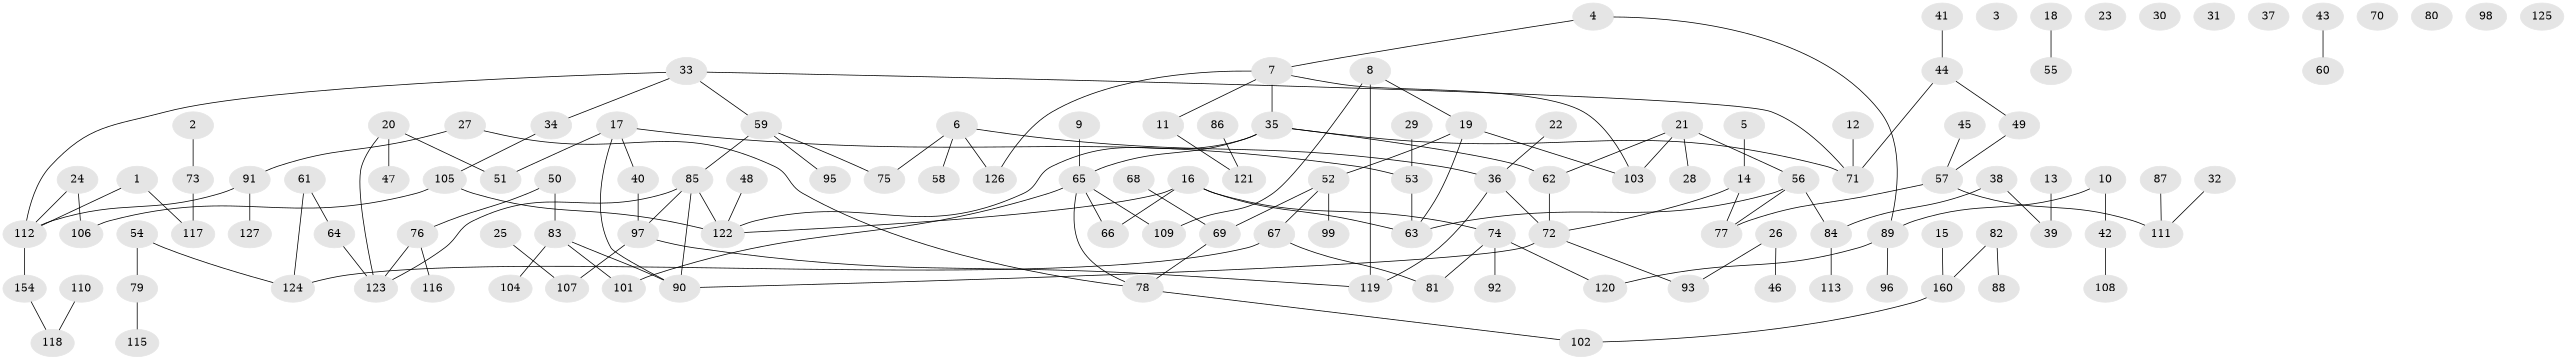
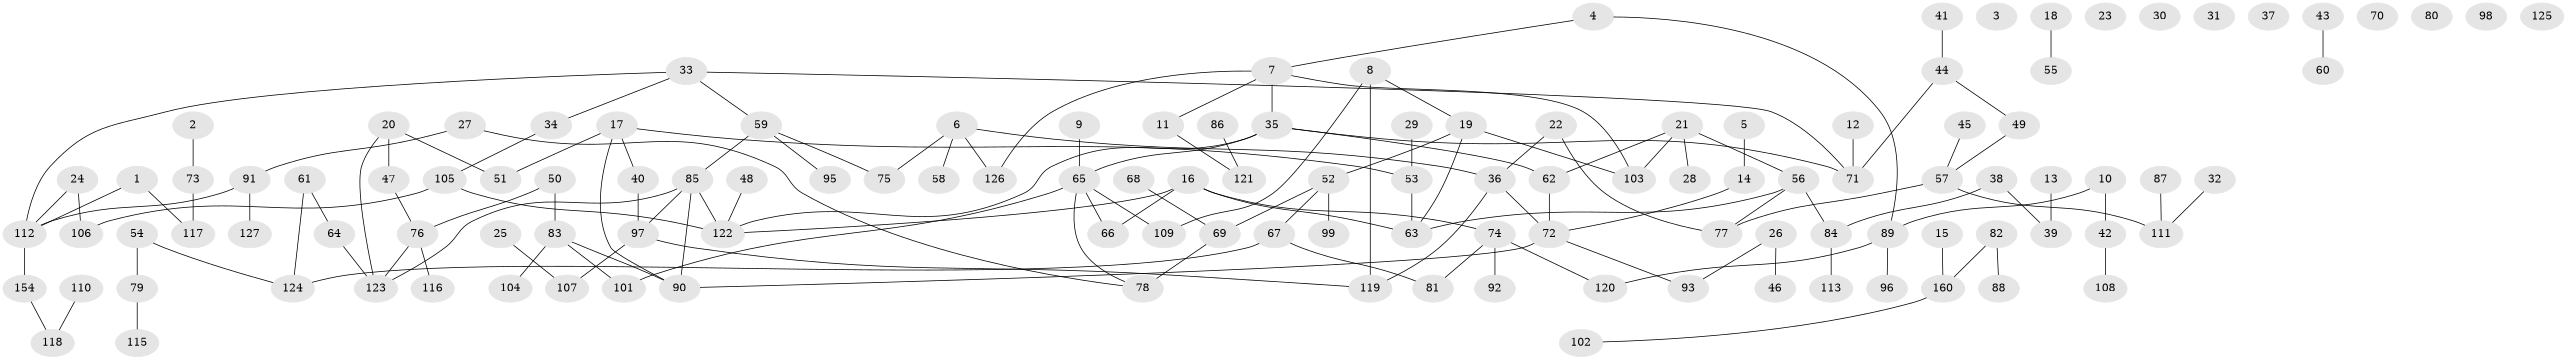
edge "47" -- "76": added
edge "14" -- "77": now "22" -- "77"
edge "78" -- "102": removed
